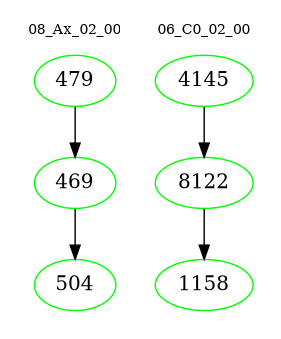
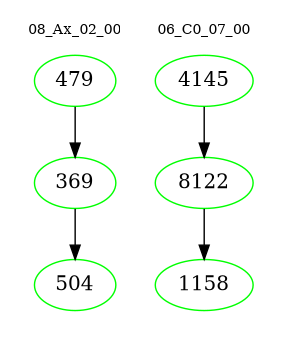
cluster "06_C0_02_00": label "06_C0_02_00" -> "06_C0_07_00"
node "469": label "469" -> "369"
